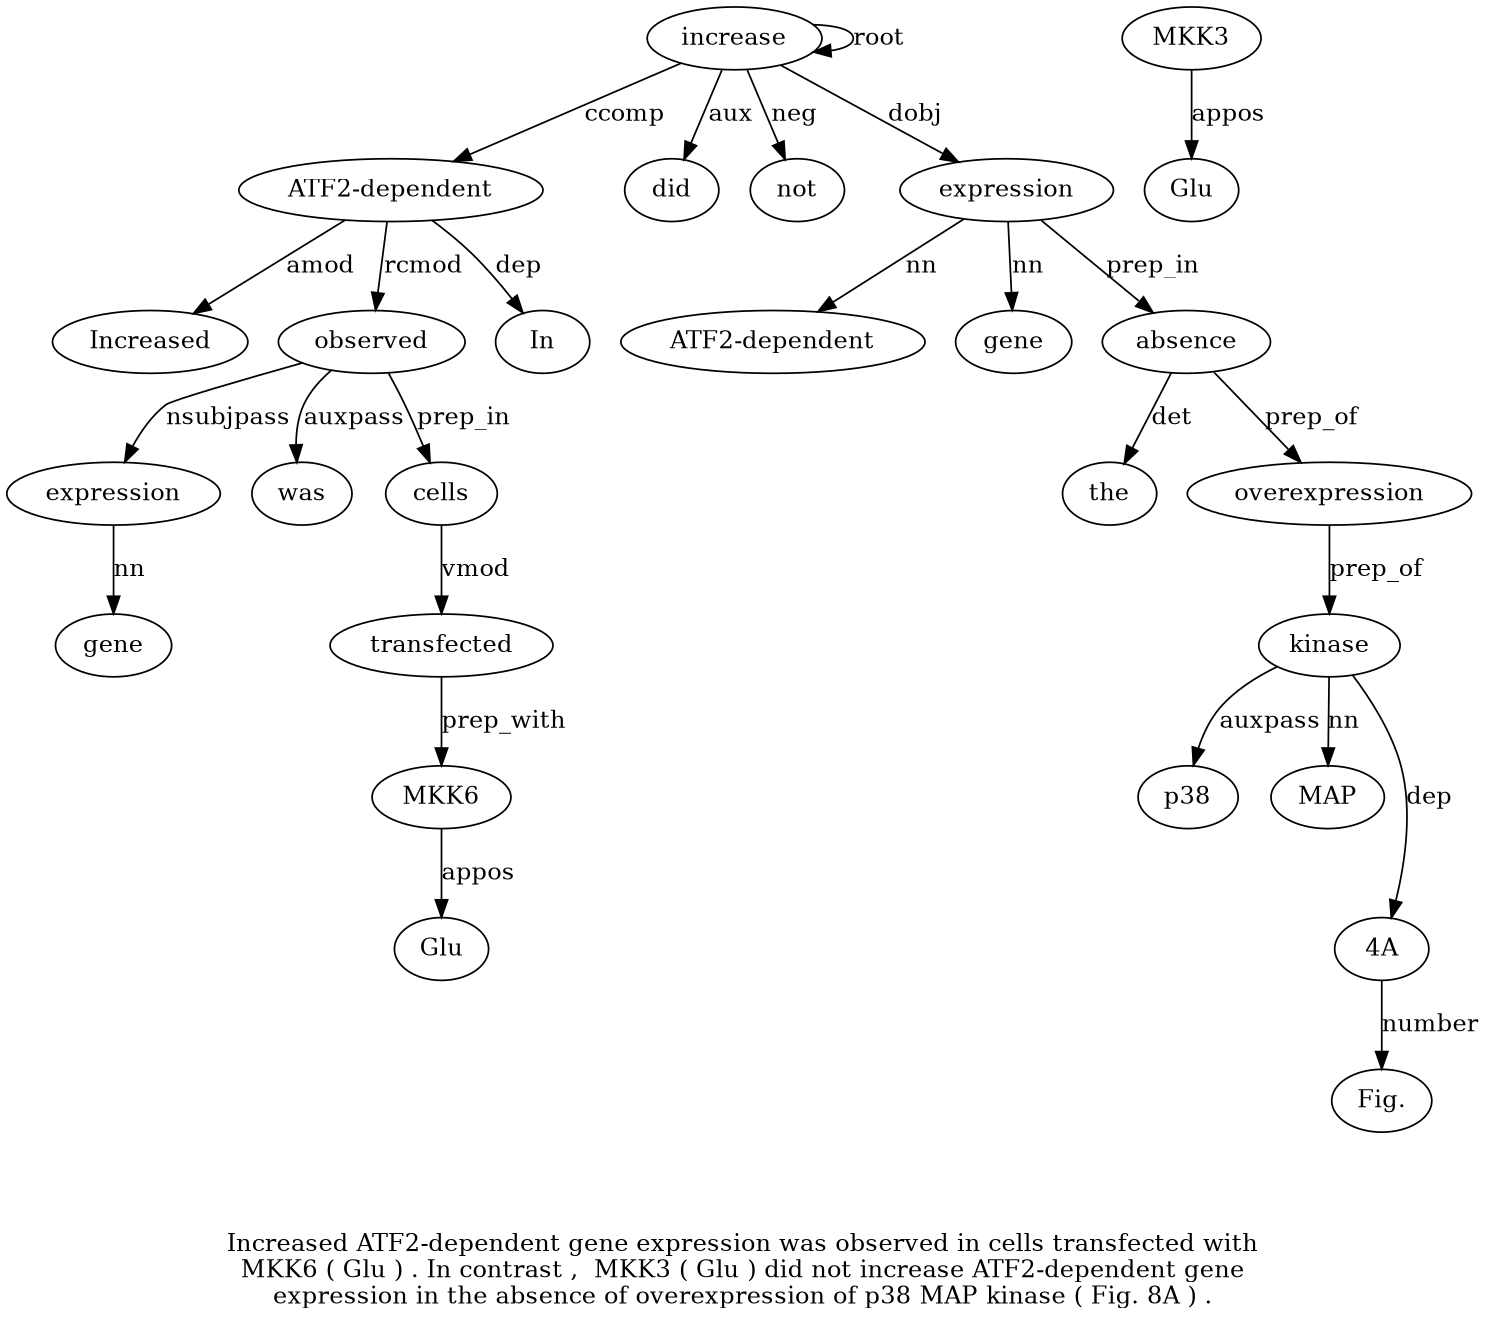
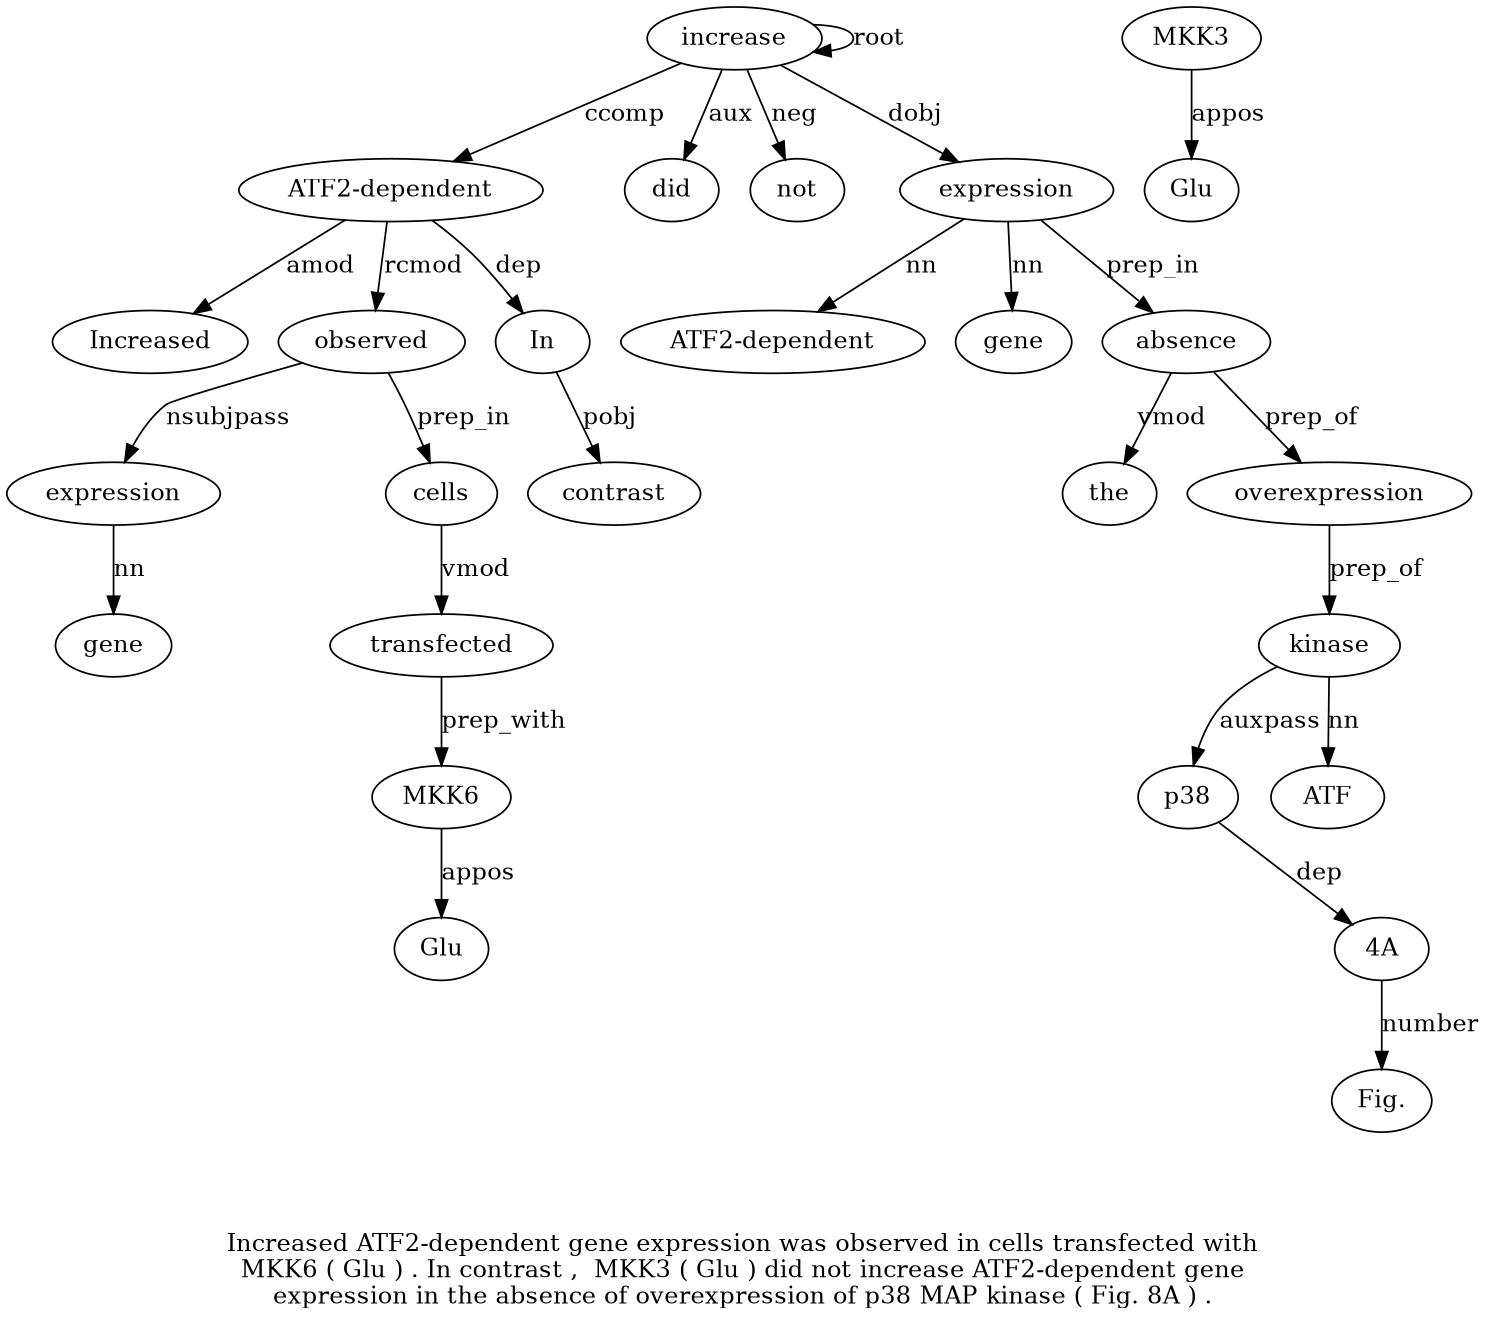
edge "absence" -> "the": label "det" -> "vmod"
node "was": removed
node "contrast": added
edge "kinase" -> "4A": now "p38" -> "4A"
node "MAP": label "MAP" -> "ATF"
